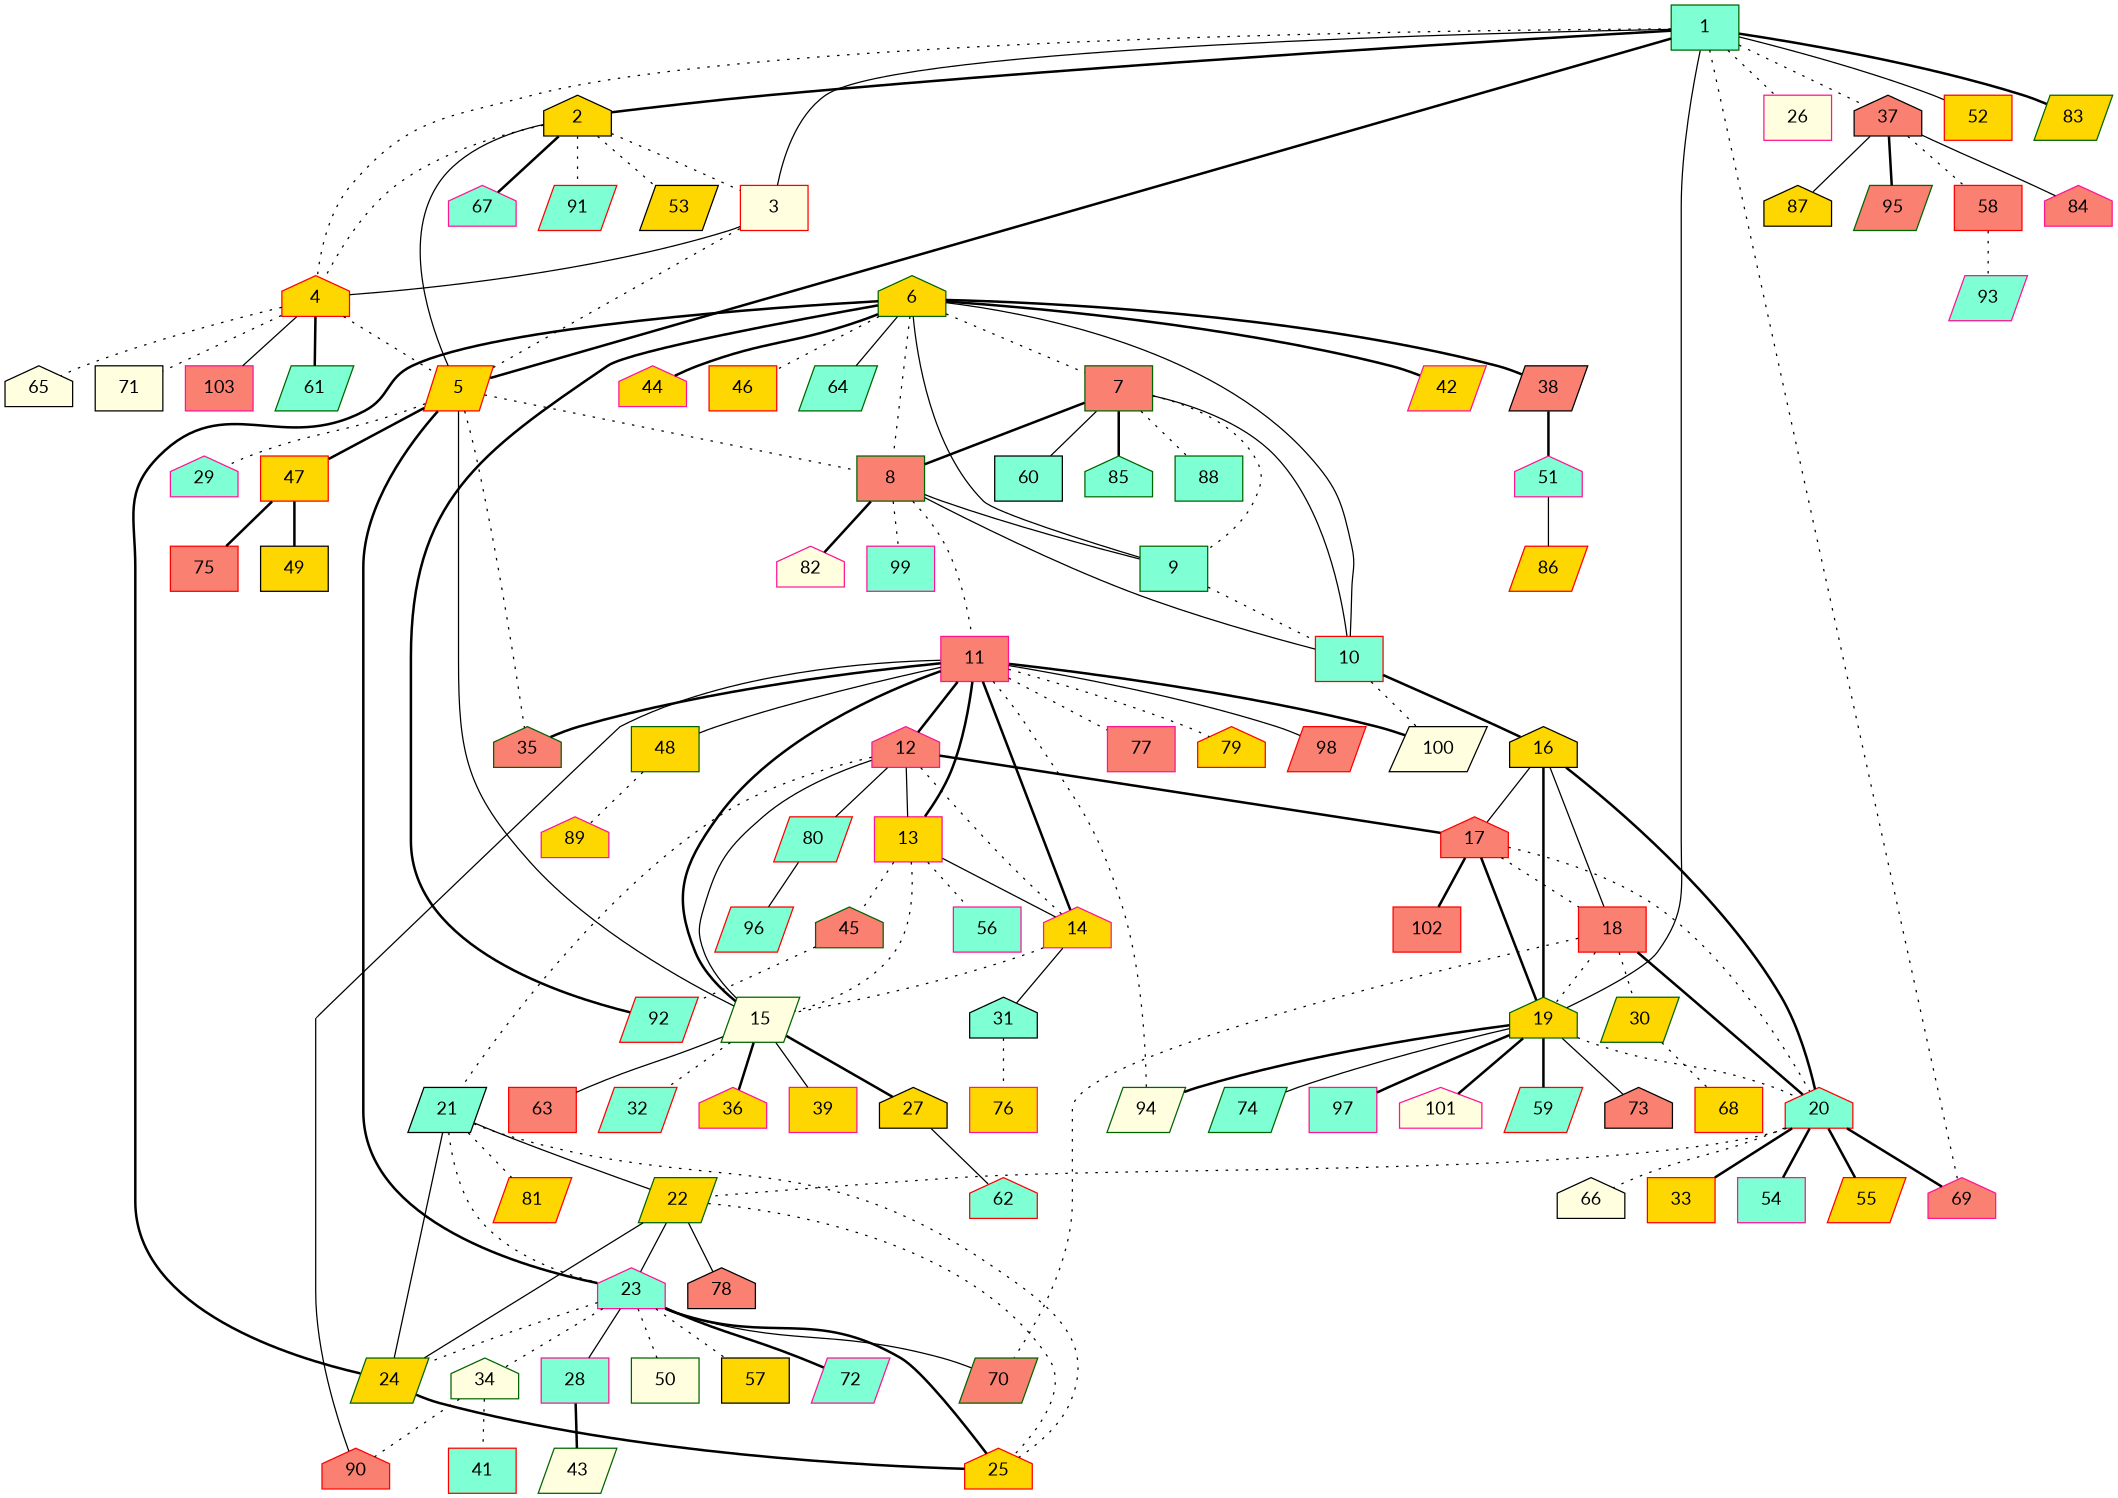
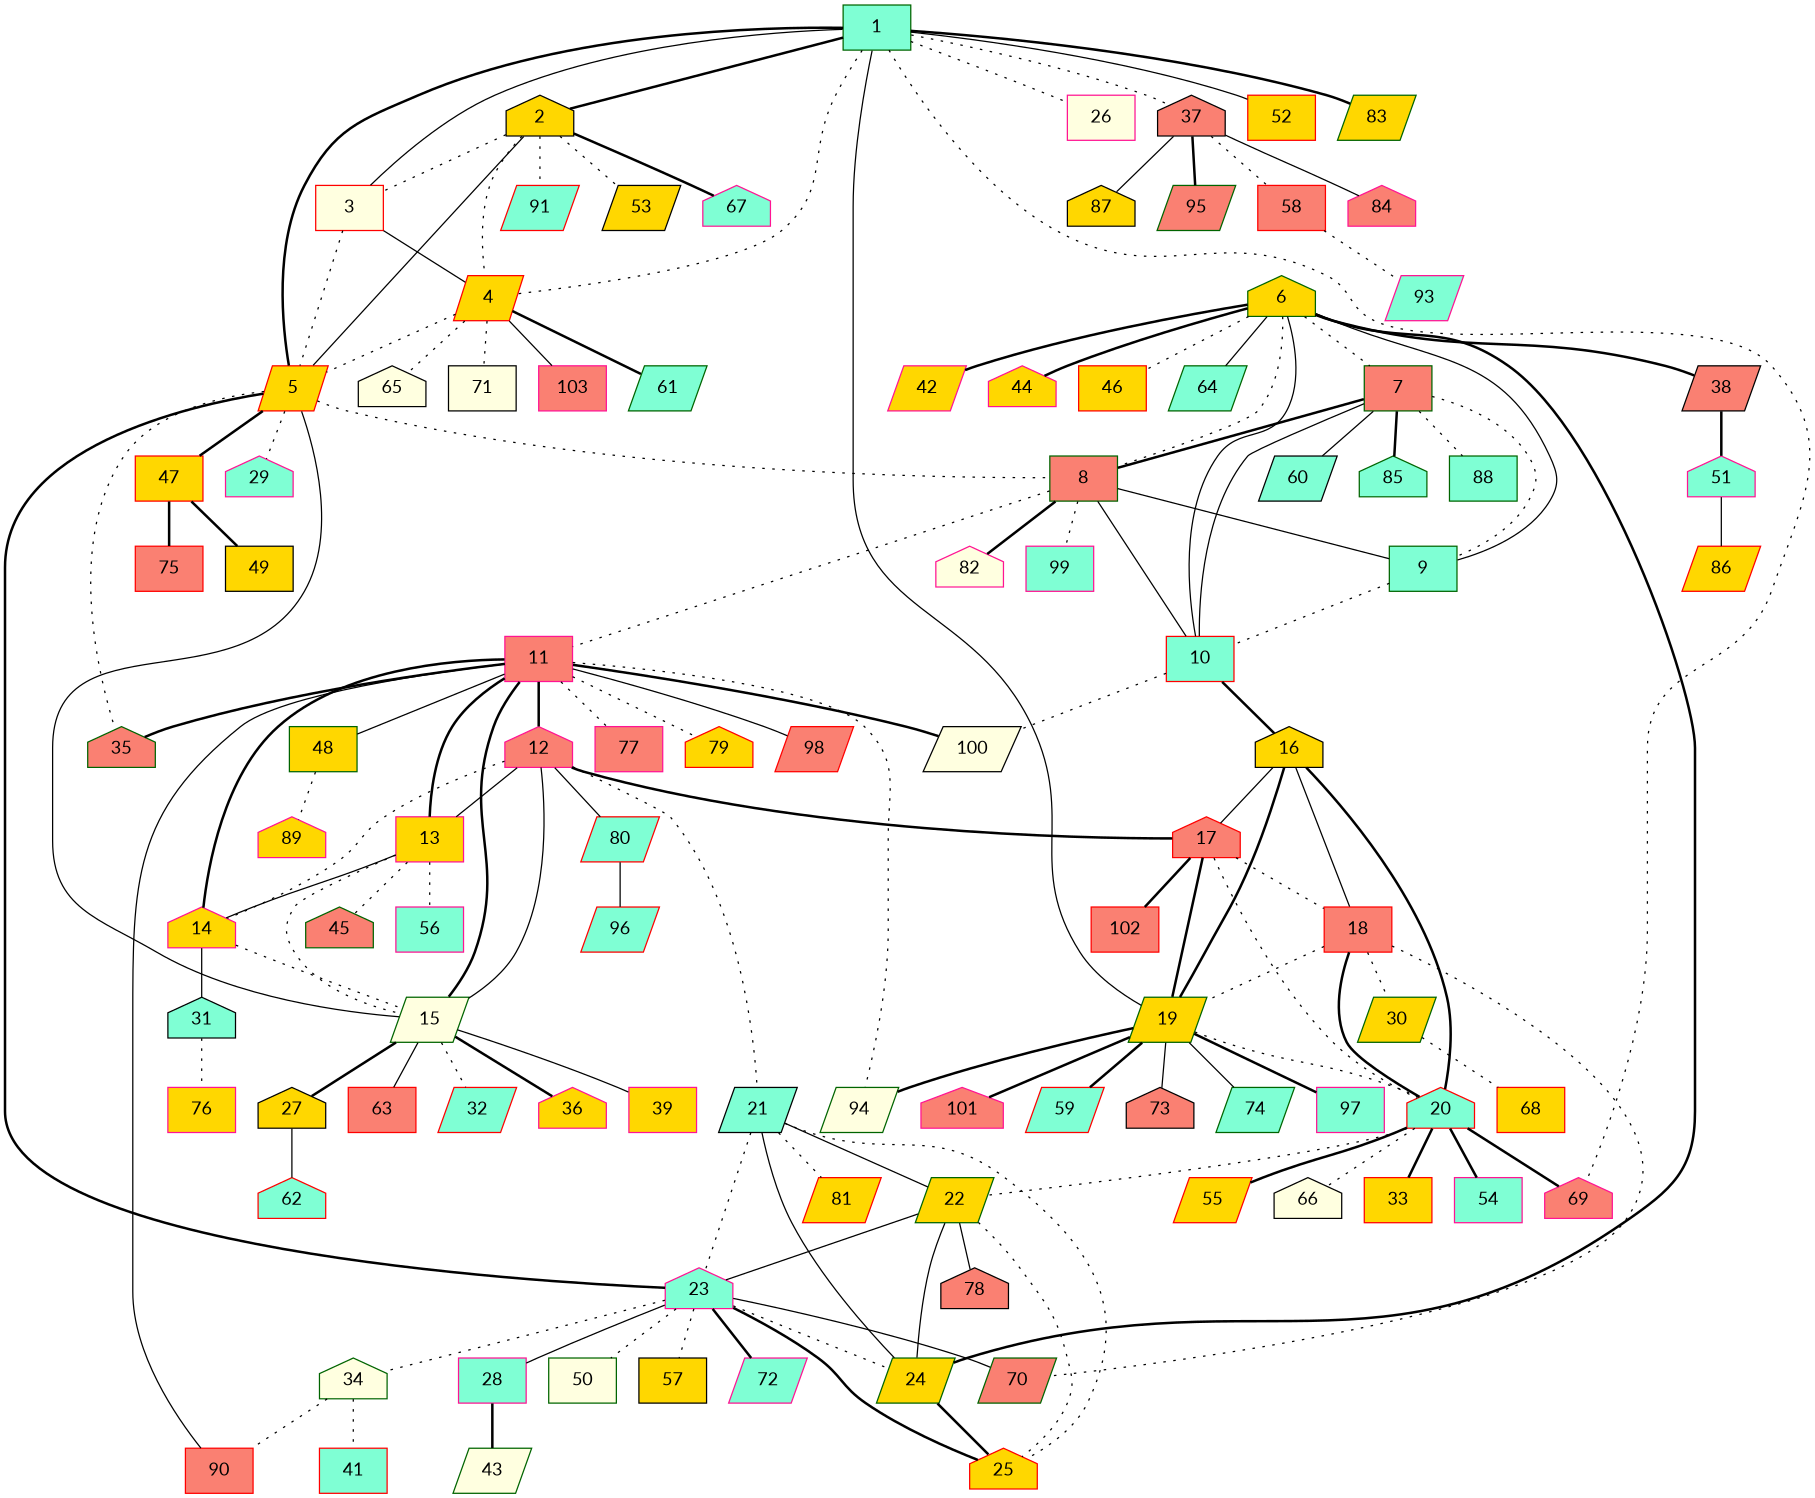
node "4": shape house -> parallelogram
node "60": shape box -> parallelogram
node "92": removed
node "19": shape house -> parallelogram
node "101": fillcolor lightyellow -> salmon
node "90": shape house -> box
